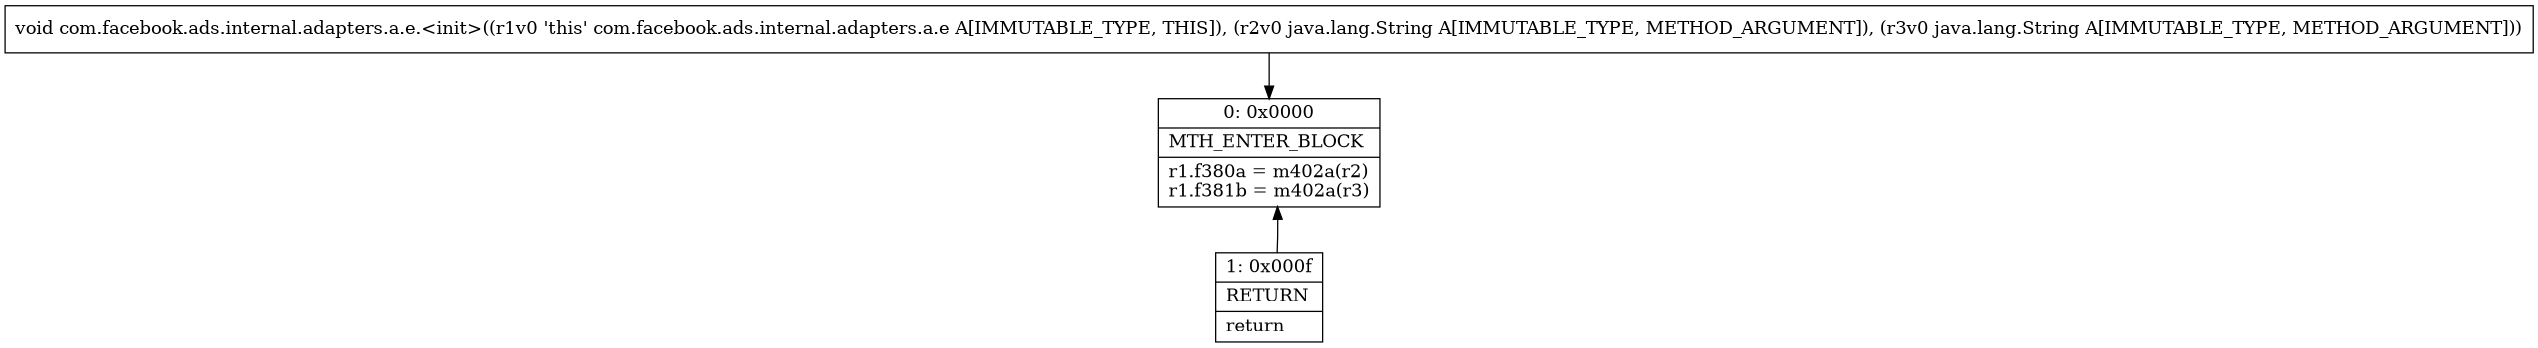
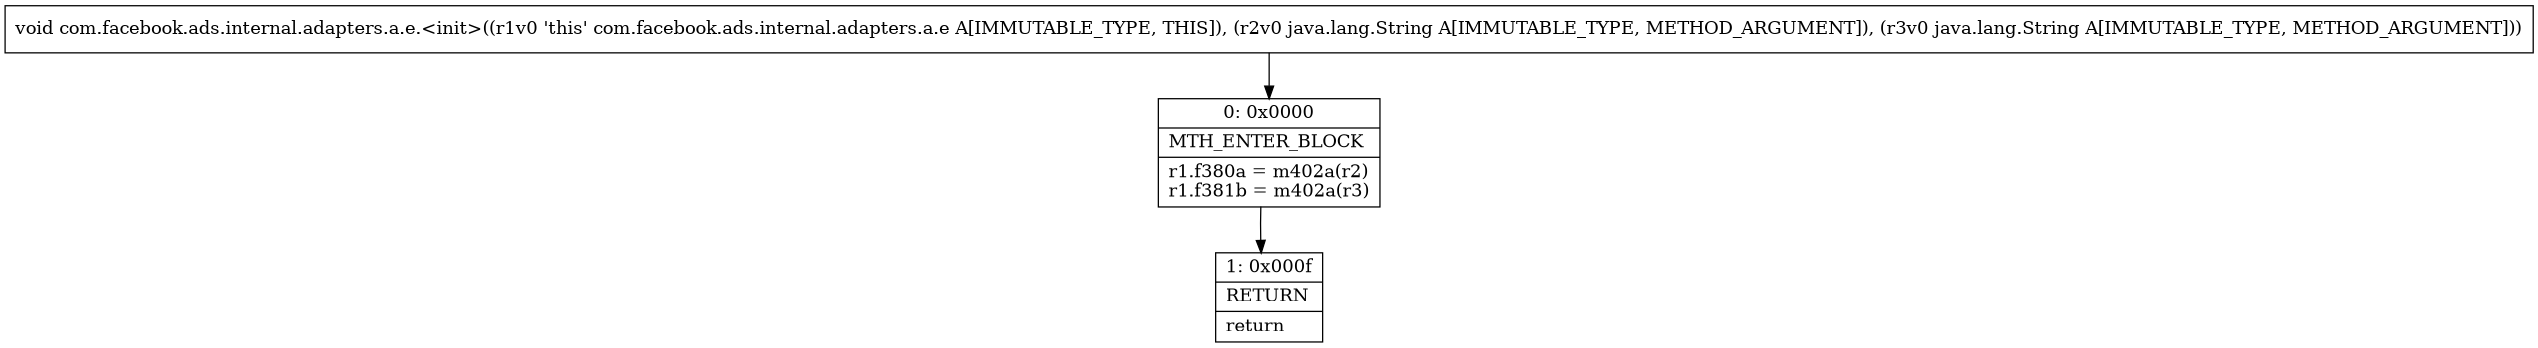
edge "1: 0x000f" -> "0: 0x0000": reversed
